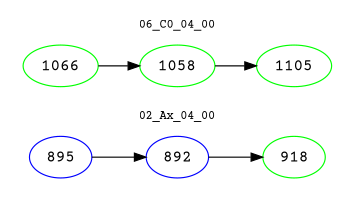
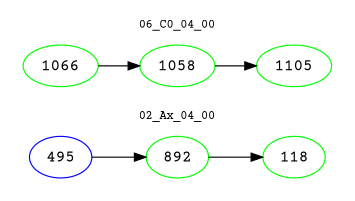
node "895": label "895" -> "495"
node "892": color blue -> green
node "918": label "918" -> "118"
